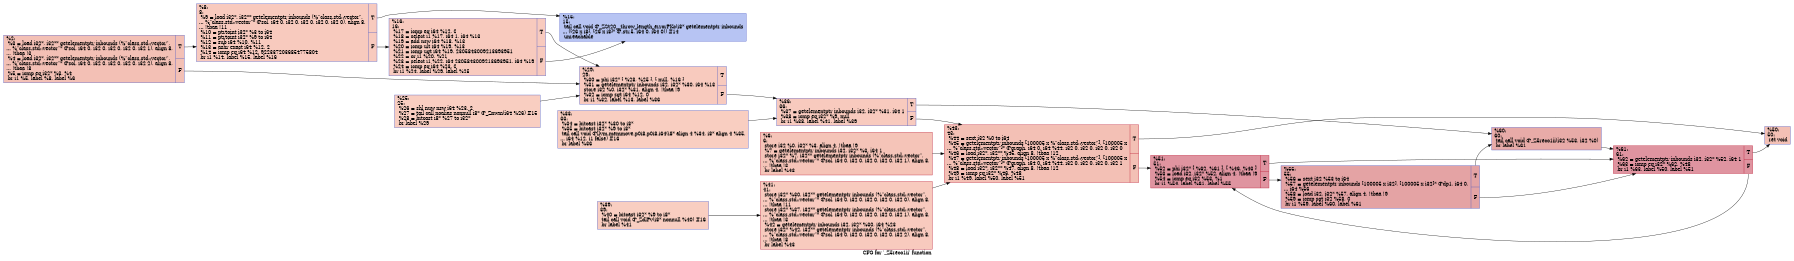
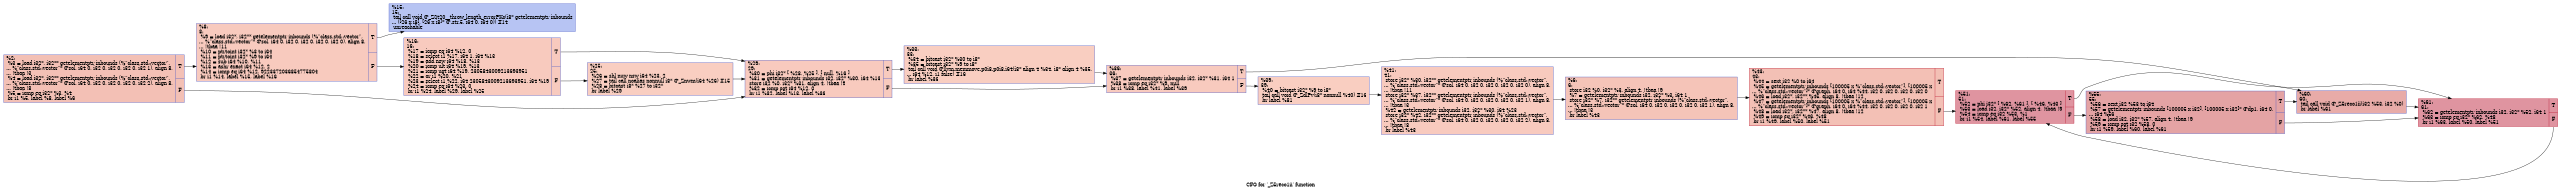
edge "%16:" -> "%15:": now "%16:" -> "%25:"
edge "%29:" -> "%33:": added
edge "%36:" -> "%43:": now "%36:" -> "%39:"
node "%50:": removed
node "%6:": color #b70d28ff -> #3d50c3ff
edge "%41:" -> "%43:": now "%41:" -> "%6:"
node "%41:": color #b70d28ff -> #3d50c3ff
node "%39:": text "br label %41" -> "br label %81"
